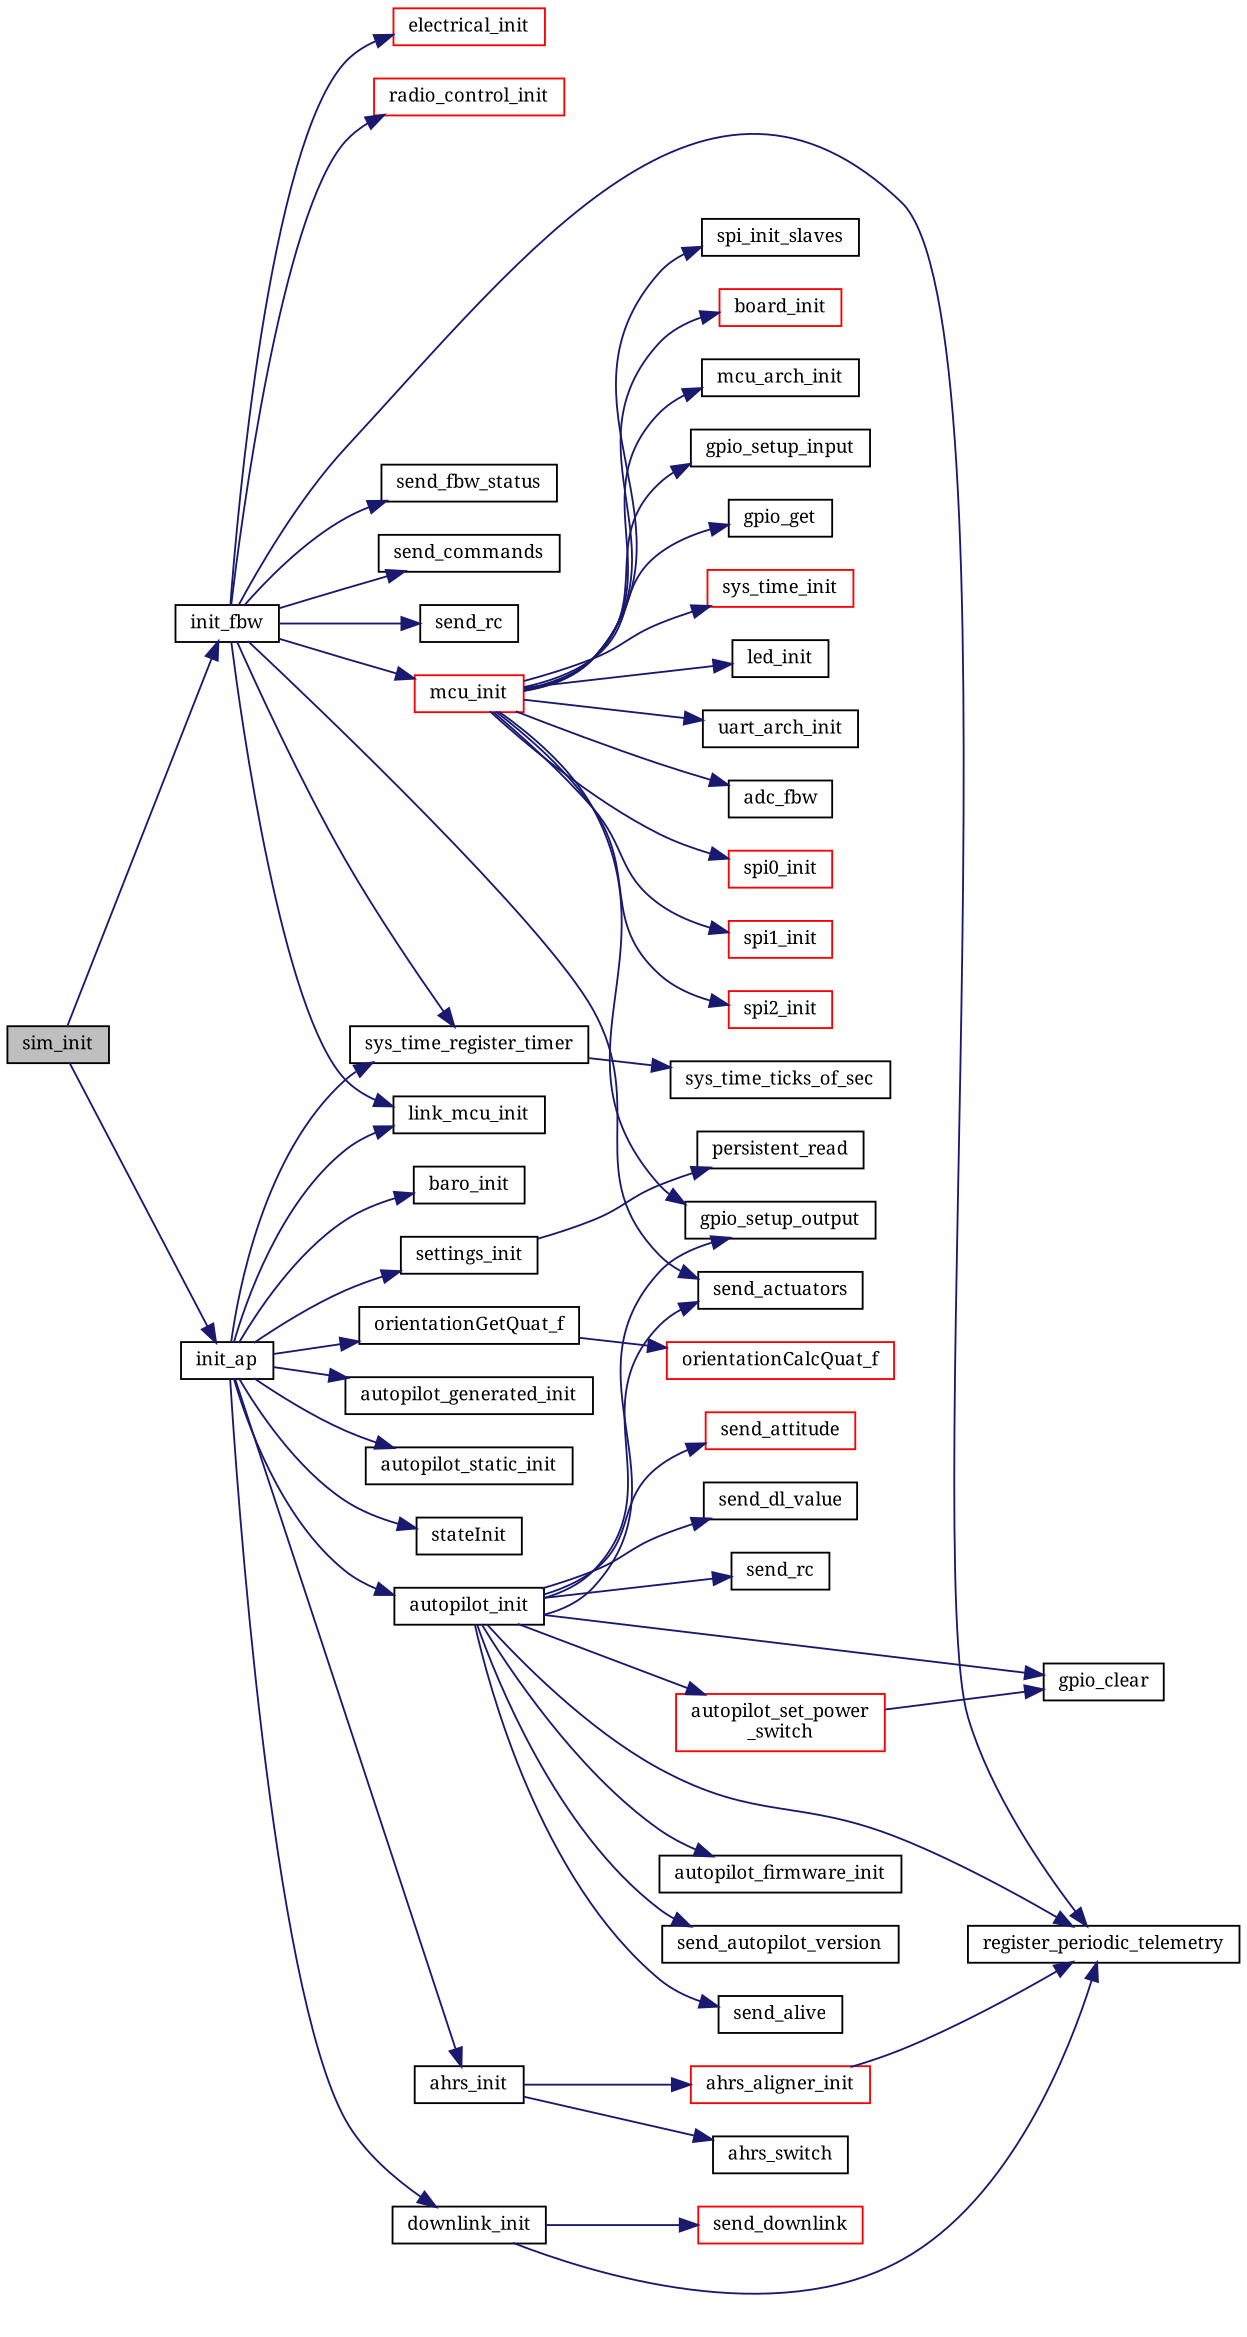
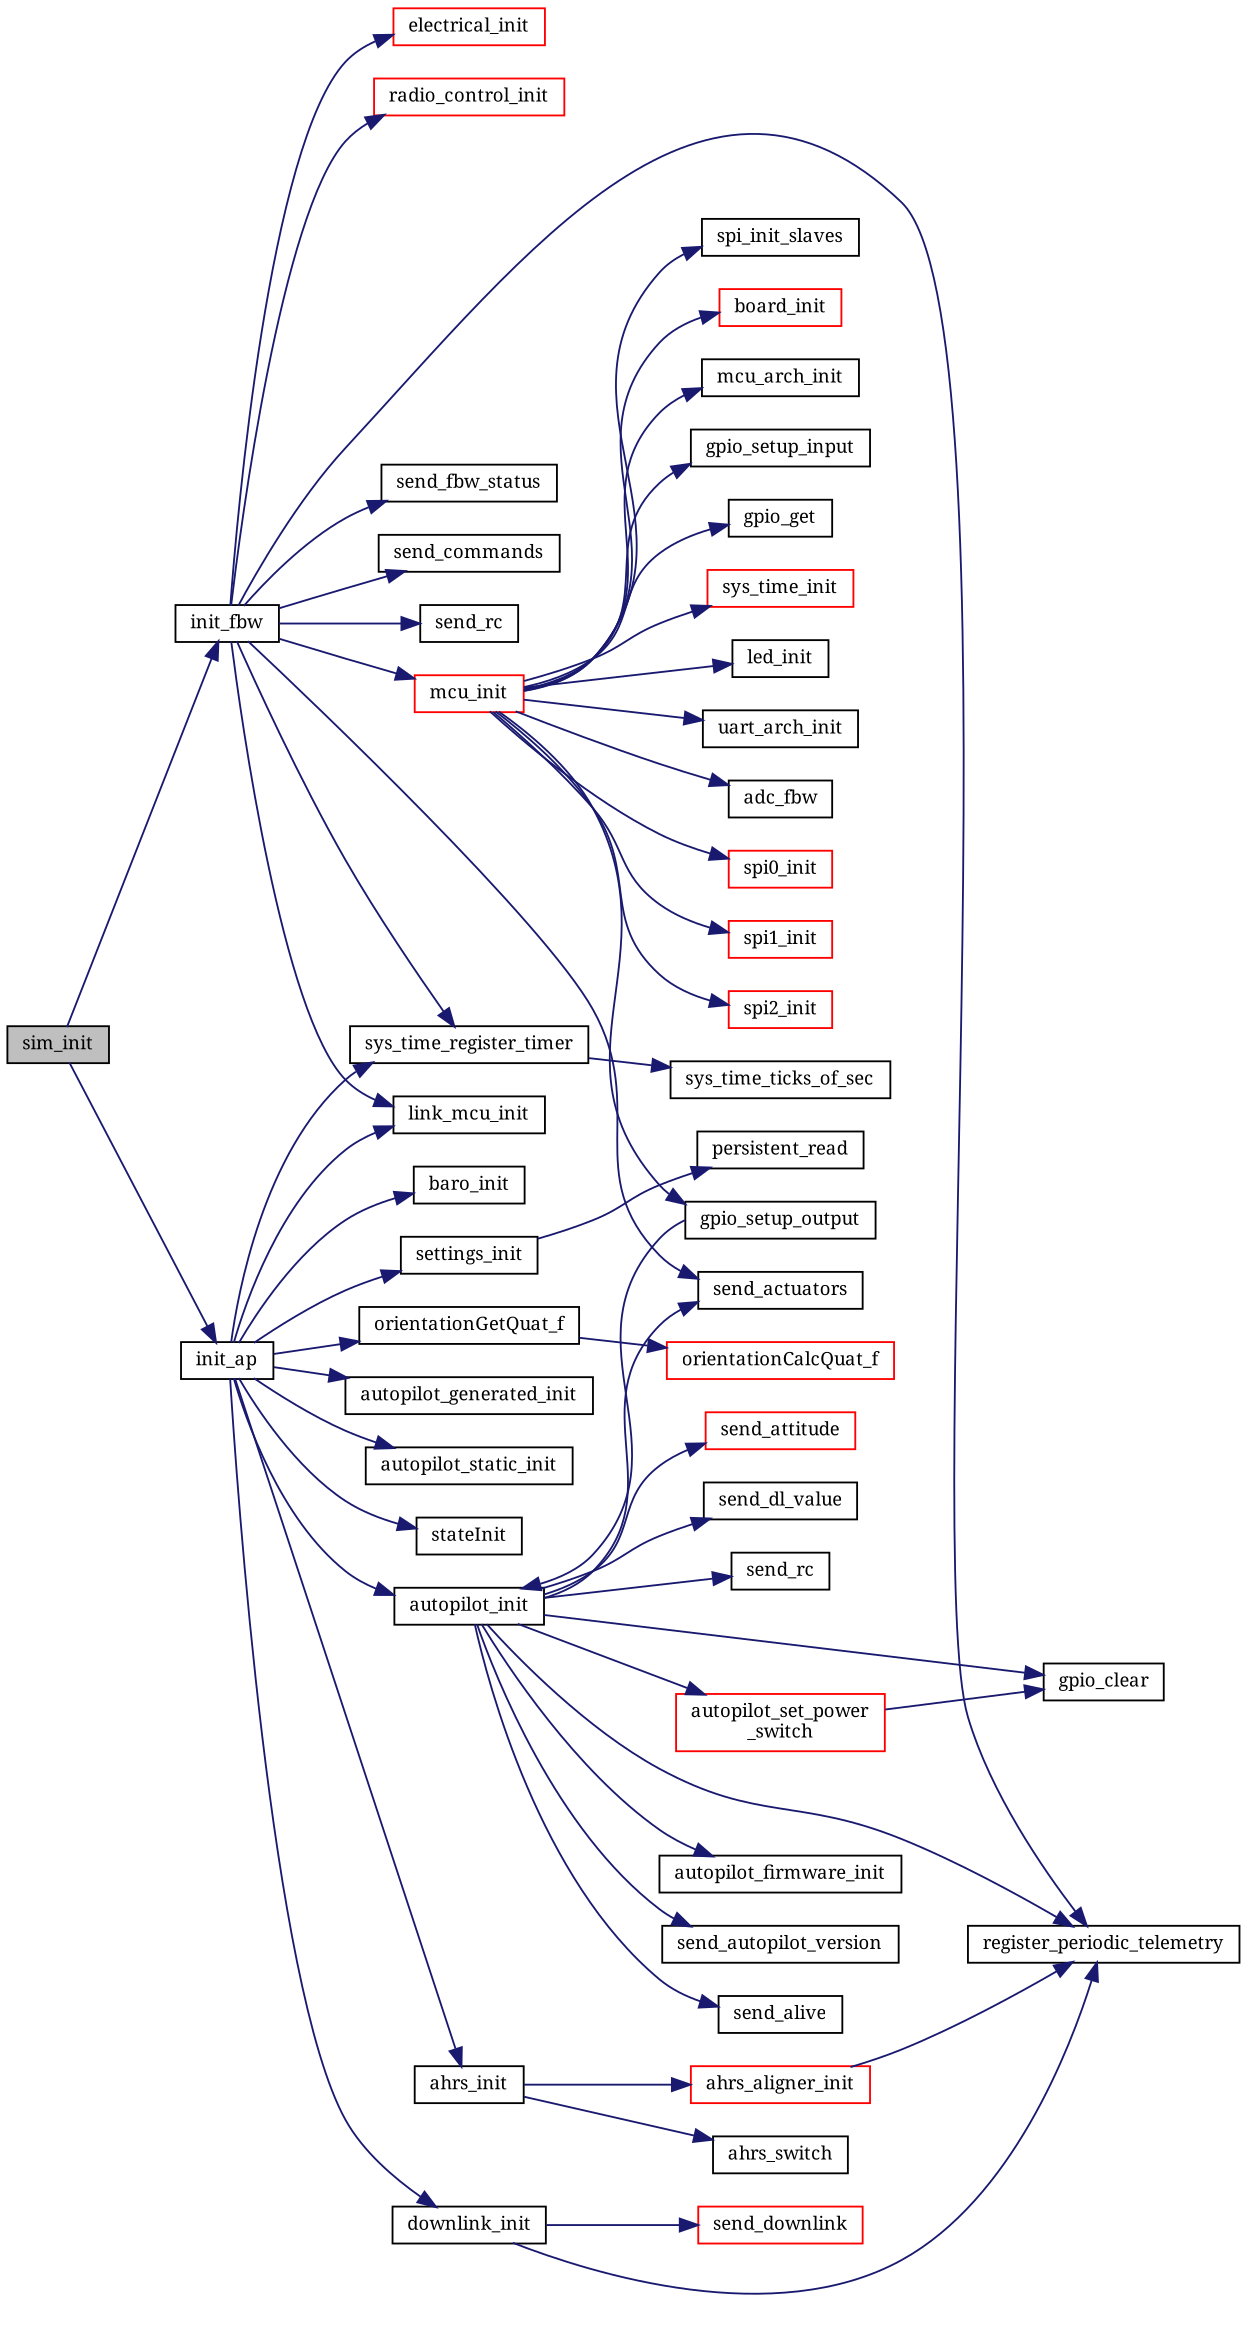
edge "autopilot_init" -> "gpio_setup_output": reversed
